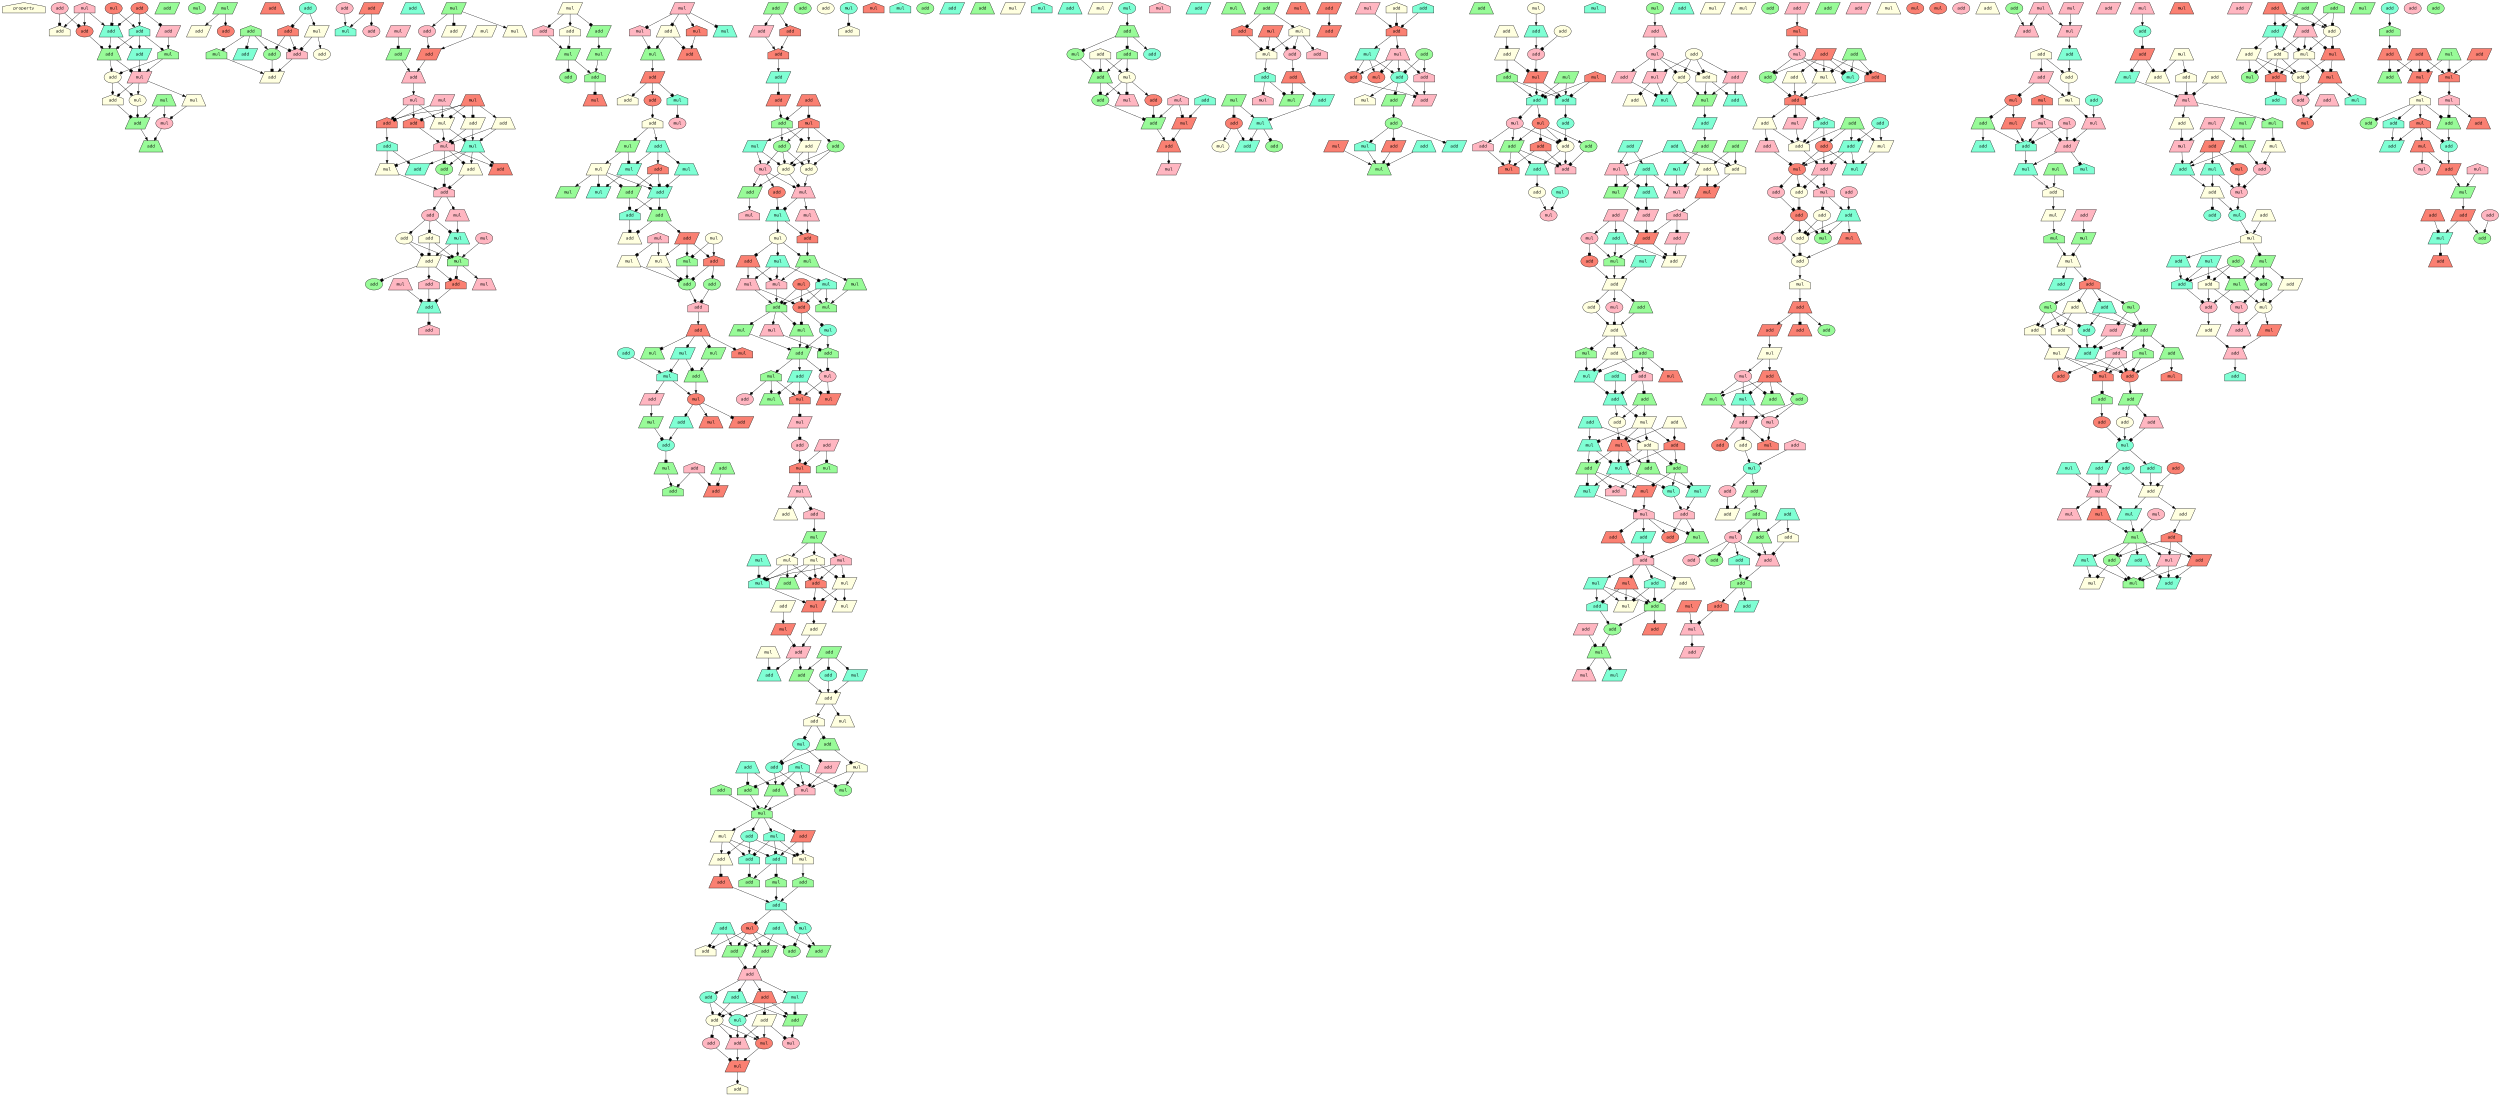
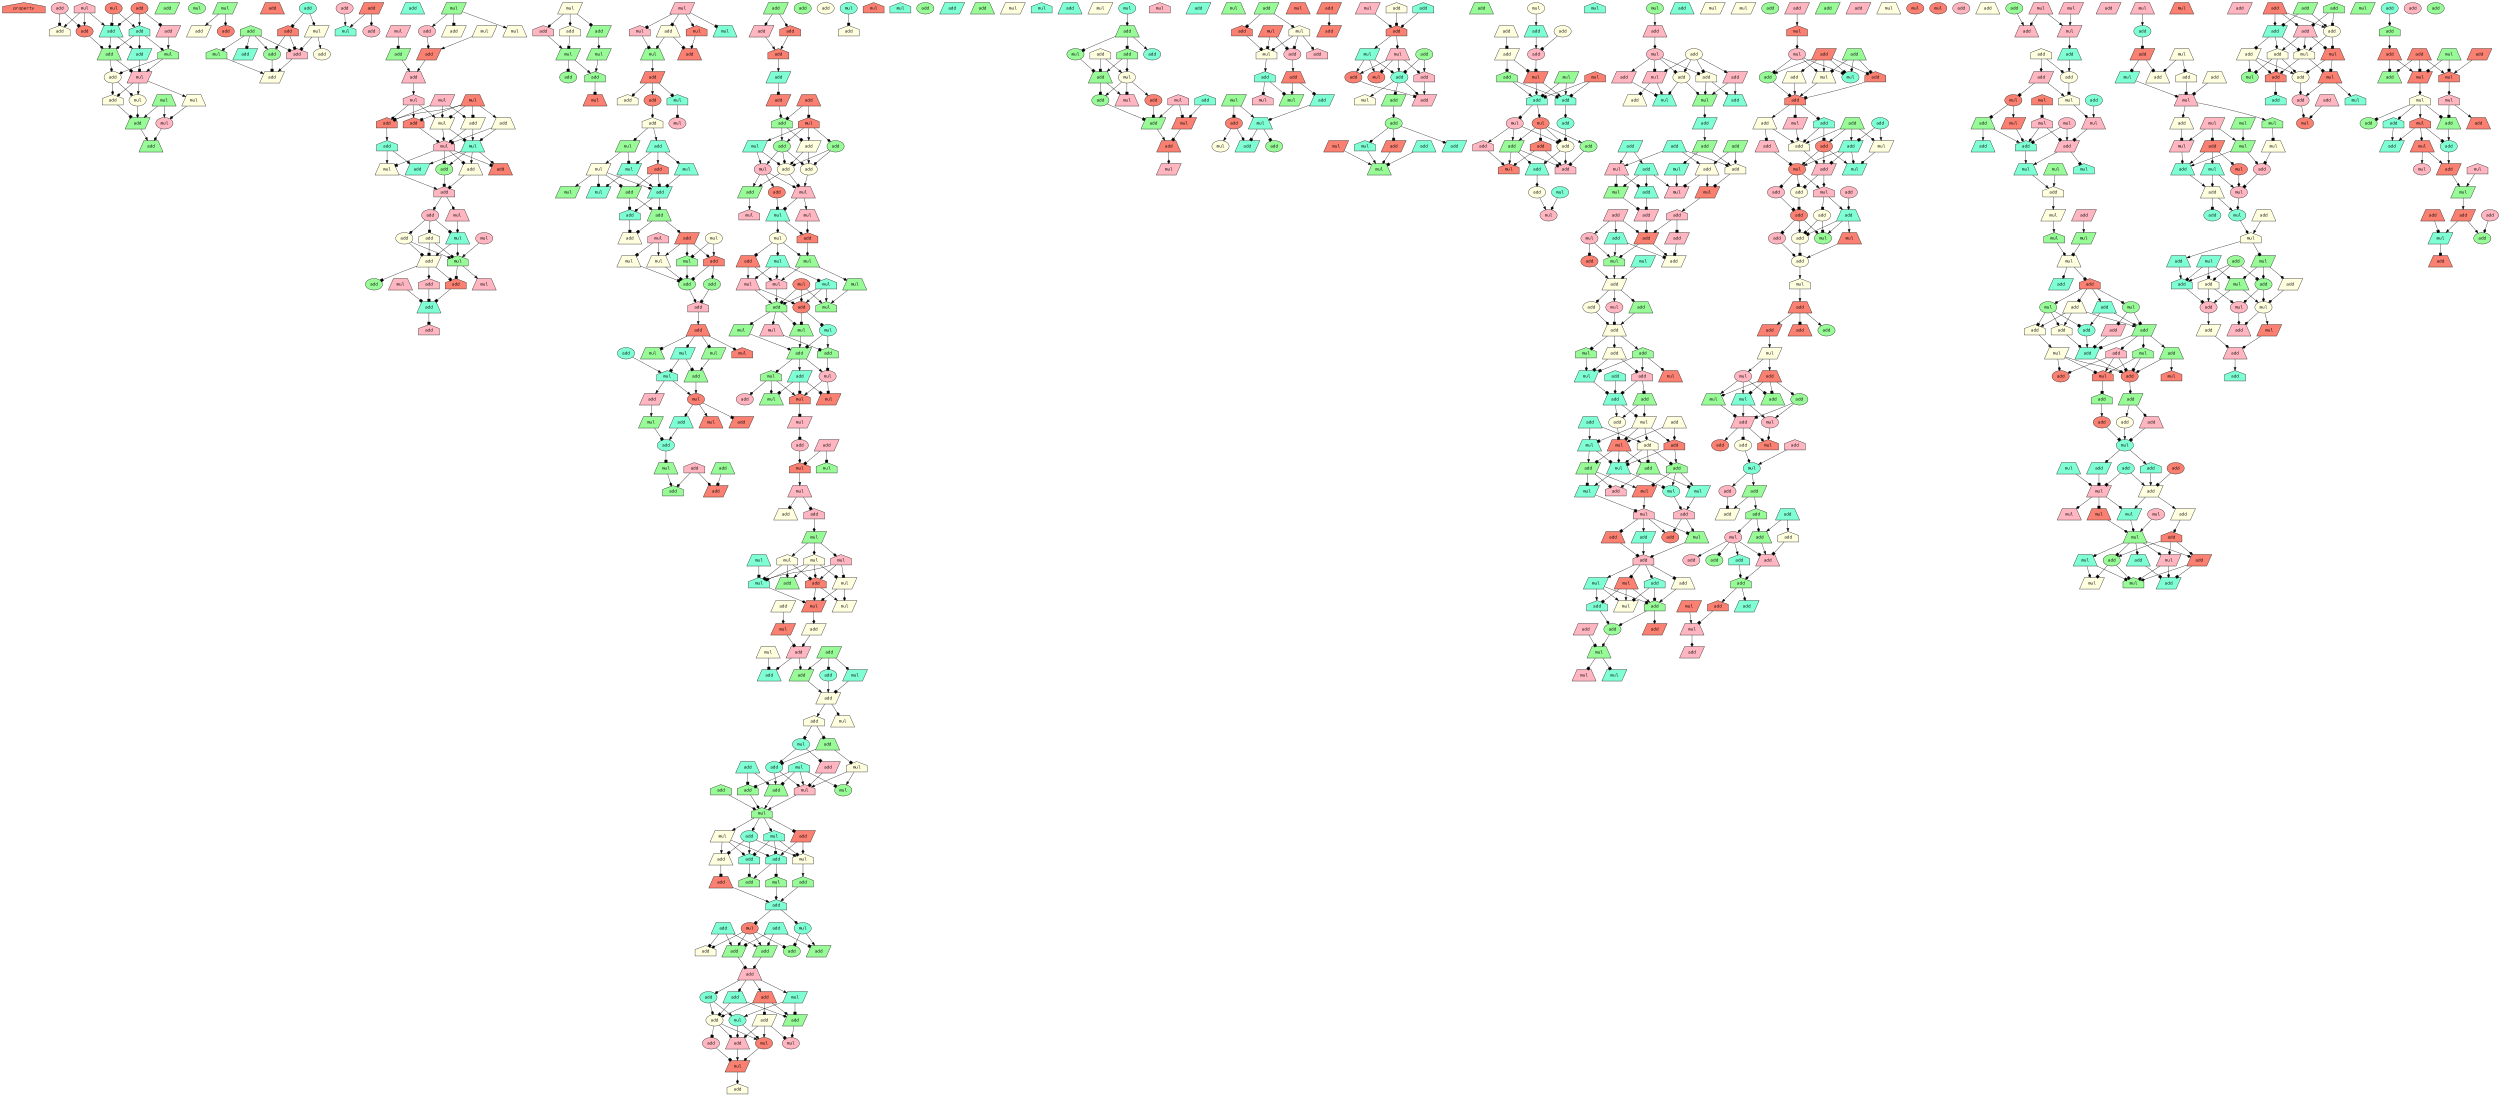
node "property": fillcolor lightyellow -> salmon
